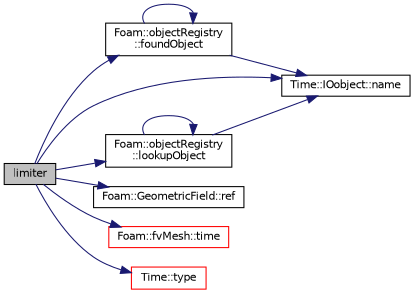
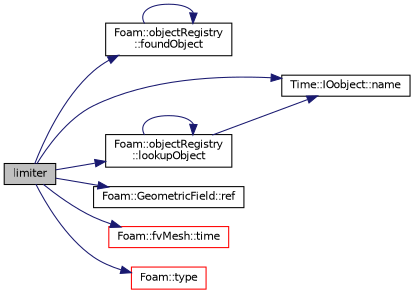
edge "Foam::objectRegistry ::foundObject" -> "Time::IOobject::name": removed
node "Time::type": label "Time::type" -> "Foam::type"
